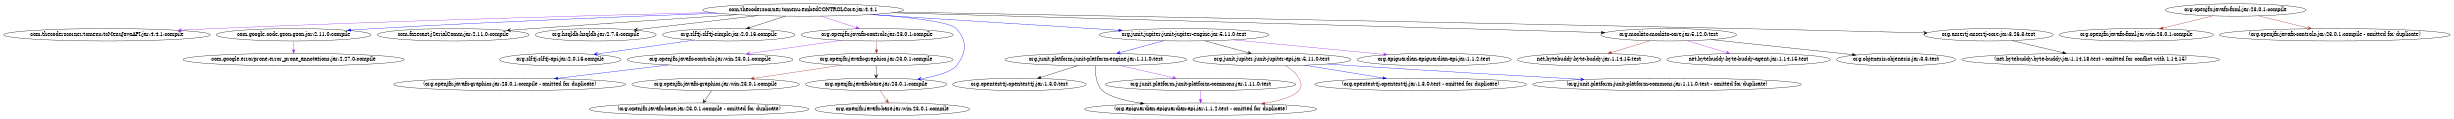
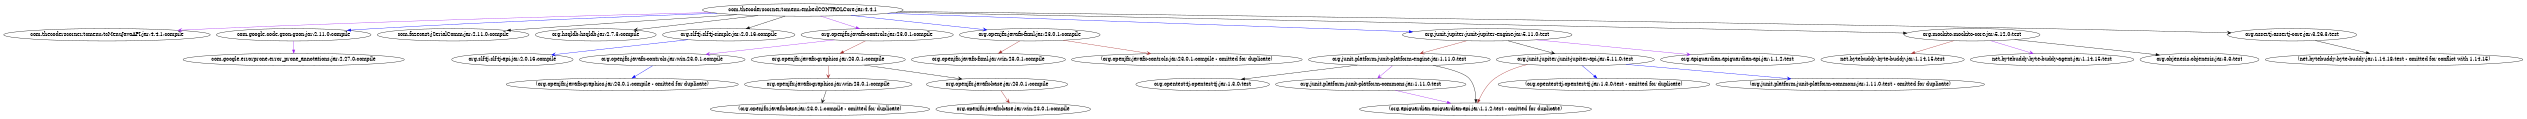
edge "com.thecoderscorner.tcmenu:embedCONTROLCore:jar:4.4.1" -> "com.fazecast:jSerialComm:jar:2.11.0:compile": arrowhead vee -> normal
edge "com.thecoderscorner.tcmenu:embedCONTROLCore:jar:4.4.1" -> "org.openjfx:javafx-base:jar:23.0.1:compile": now "com.thecoderscorner.tcmenu:embedCONTROLCore:jar:4.4.1" -> "org.openjfx:javafx-fxml:jar:23.0.1:compile"
edge "org.junit.jupiter:junit-jupiter-engine:jar:5.11.0:test" -> "org.junit.platform:junit-platform-engine:jar:1.11.0:test": color blue -> brown
